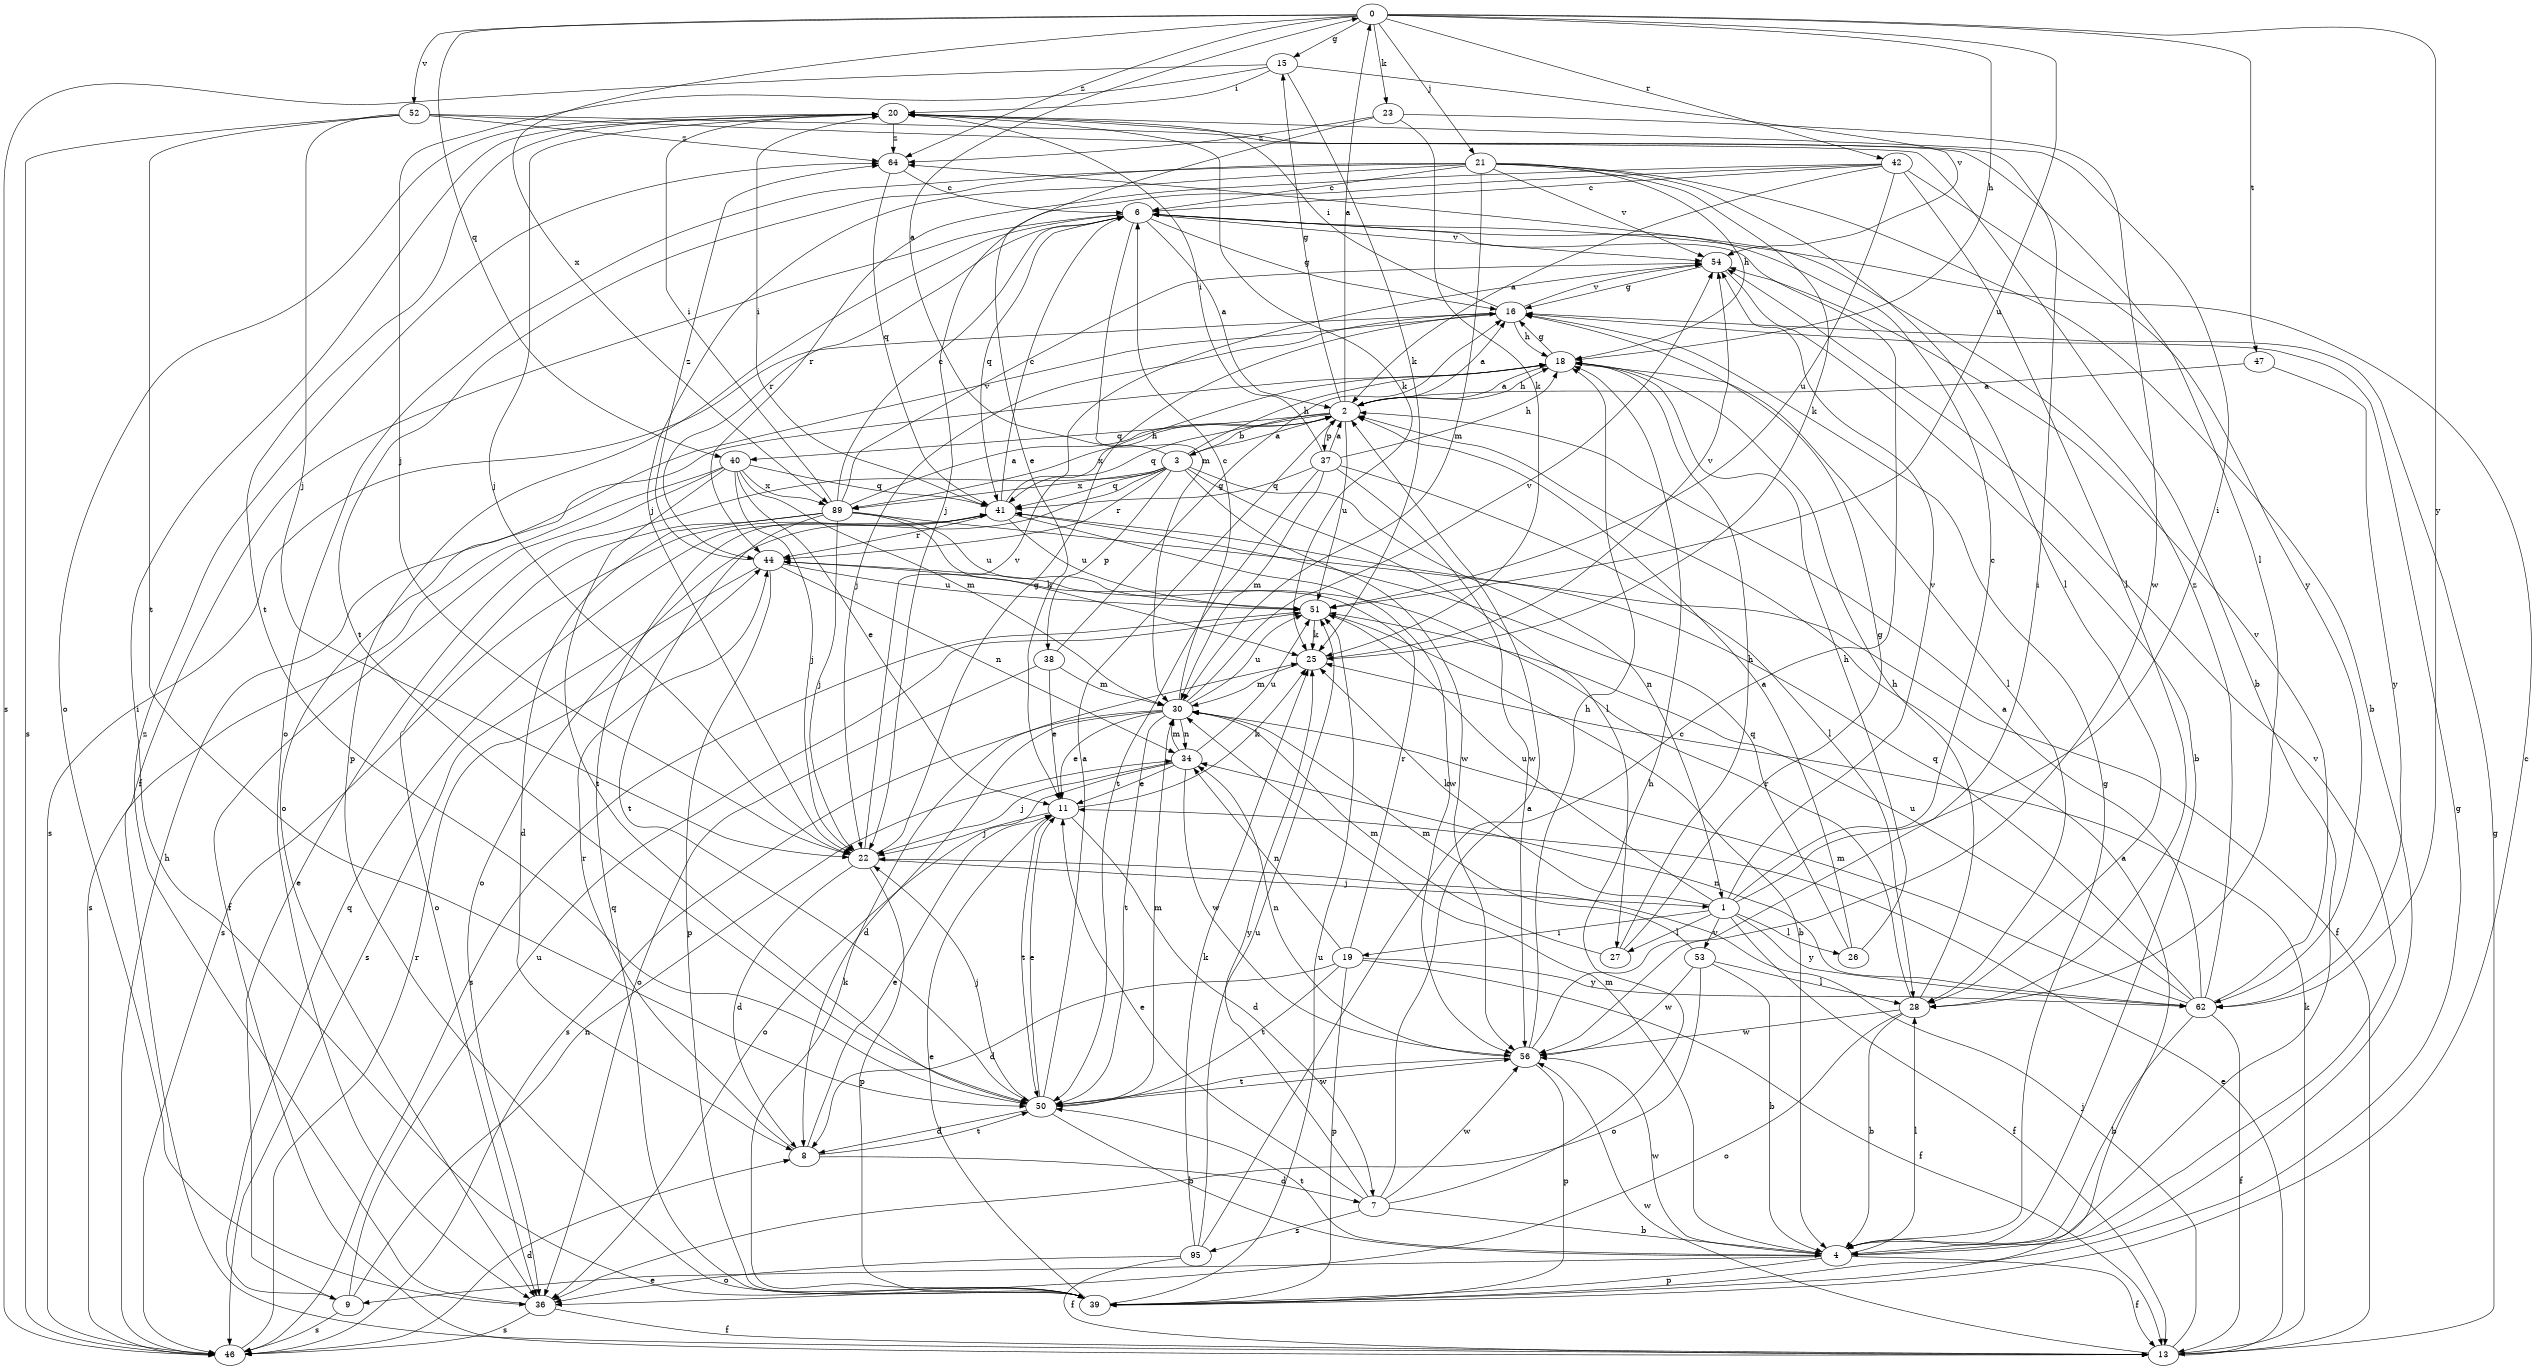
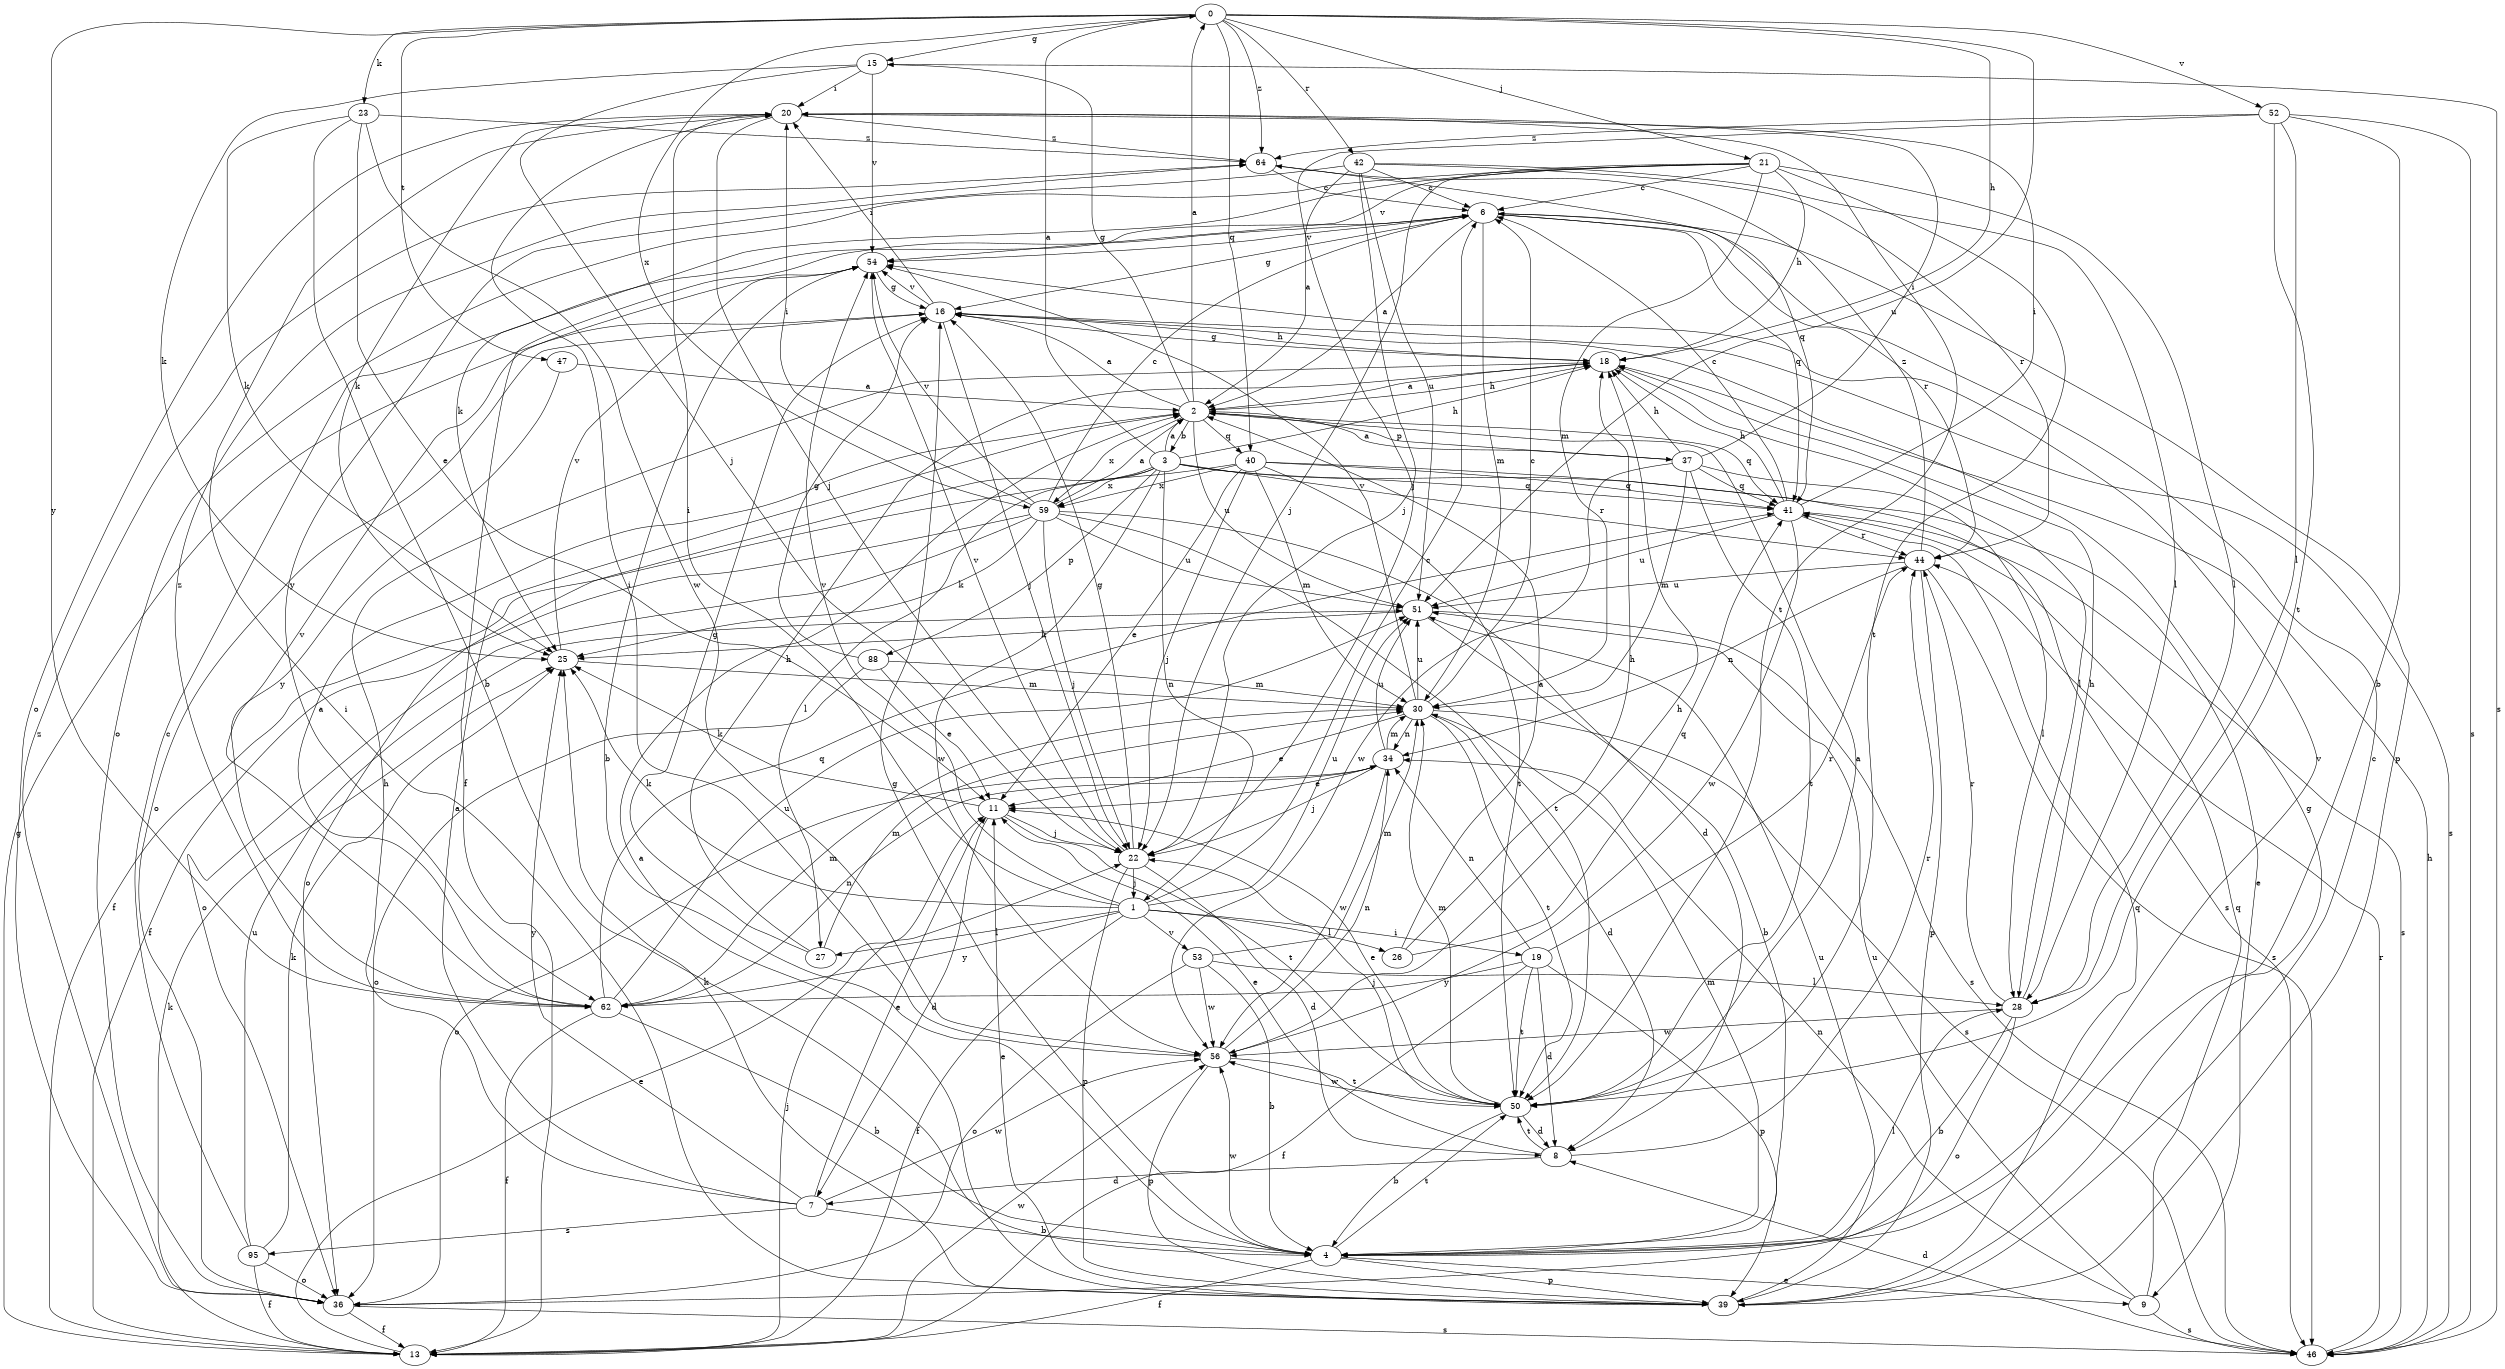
node "89": label "89" -> "59"
edge "21" -> "4": now "23" -> "4"
node "38": label "38" -> "88"
